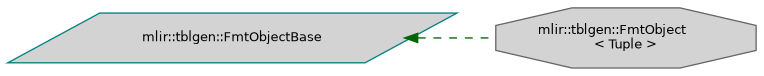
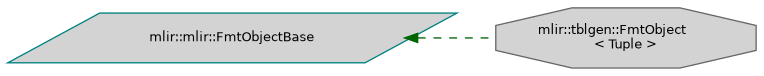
node "mlir::tblgen::FmtObjectBase": label "mlir::tblgen::FmtObjectBase" -> "mlir::mlir::FmtObjectBase"
